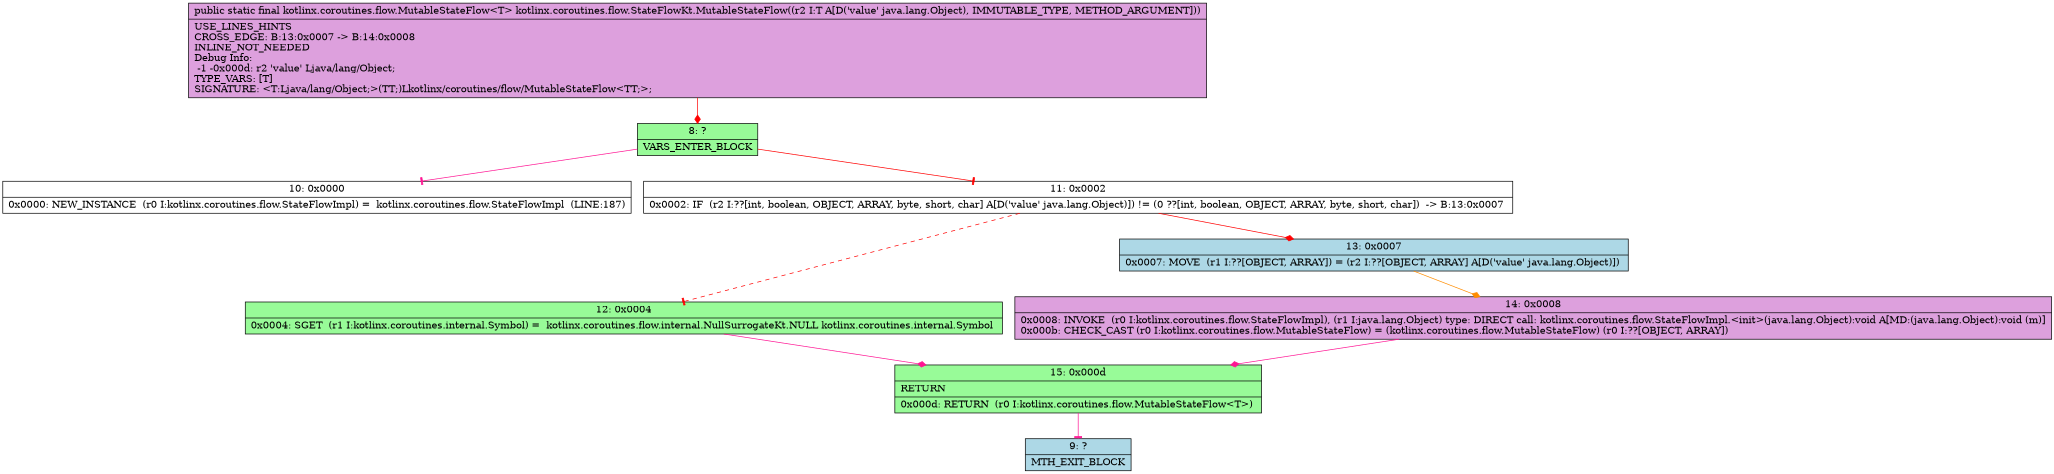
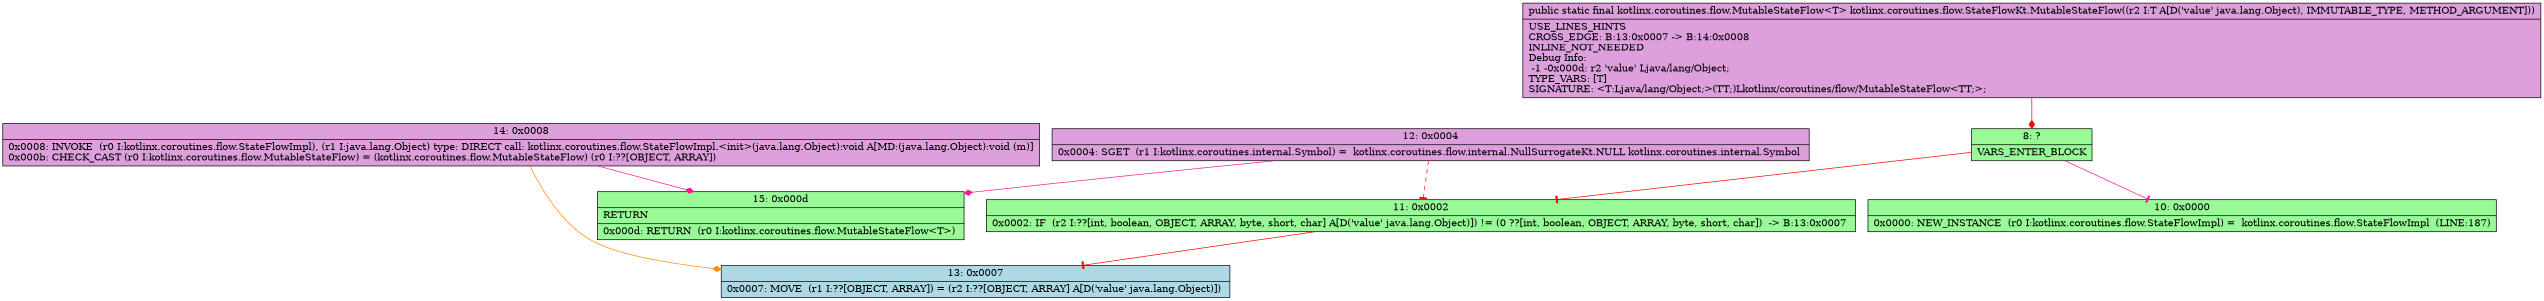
node "10: 0x0000": fillcolor white -> palegreen
node "11: 0x0002": fillcolor white -> palegreen
edge "11: 0x0002" -> "13: 0x0007": arrowhead diamond -> tee
edge "11: 0x0002" -> "12: 0x0004": reversed
edge "13: 0x0007" -> "14: 0x0008": reversed
node "12: 0x0004": fillcolor palegreen -> plum
node "9: ?": removed
